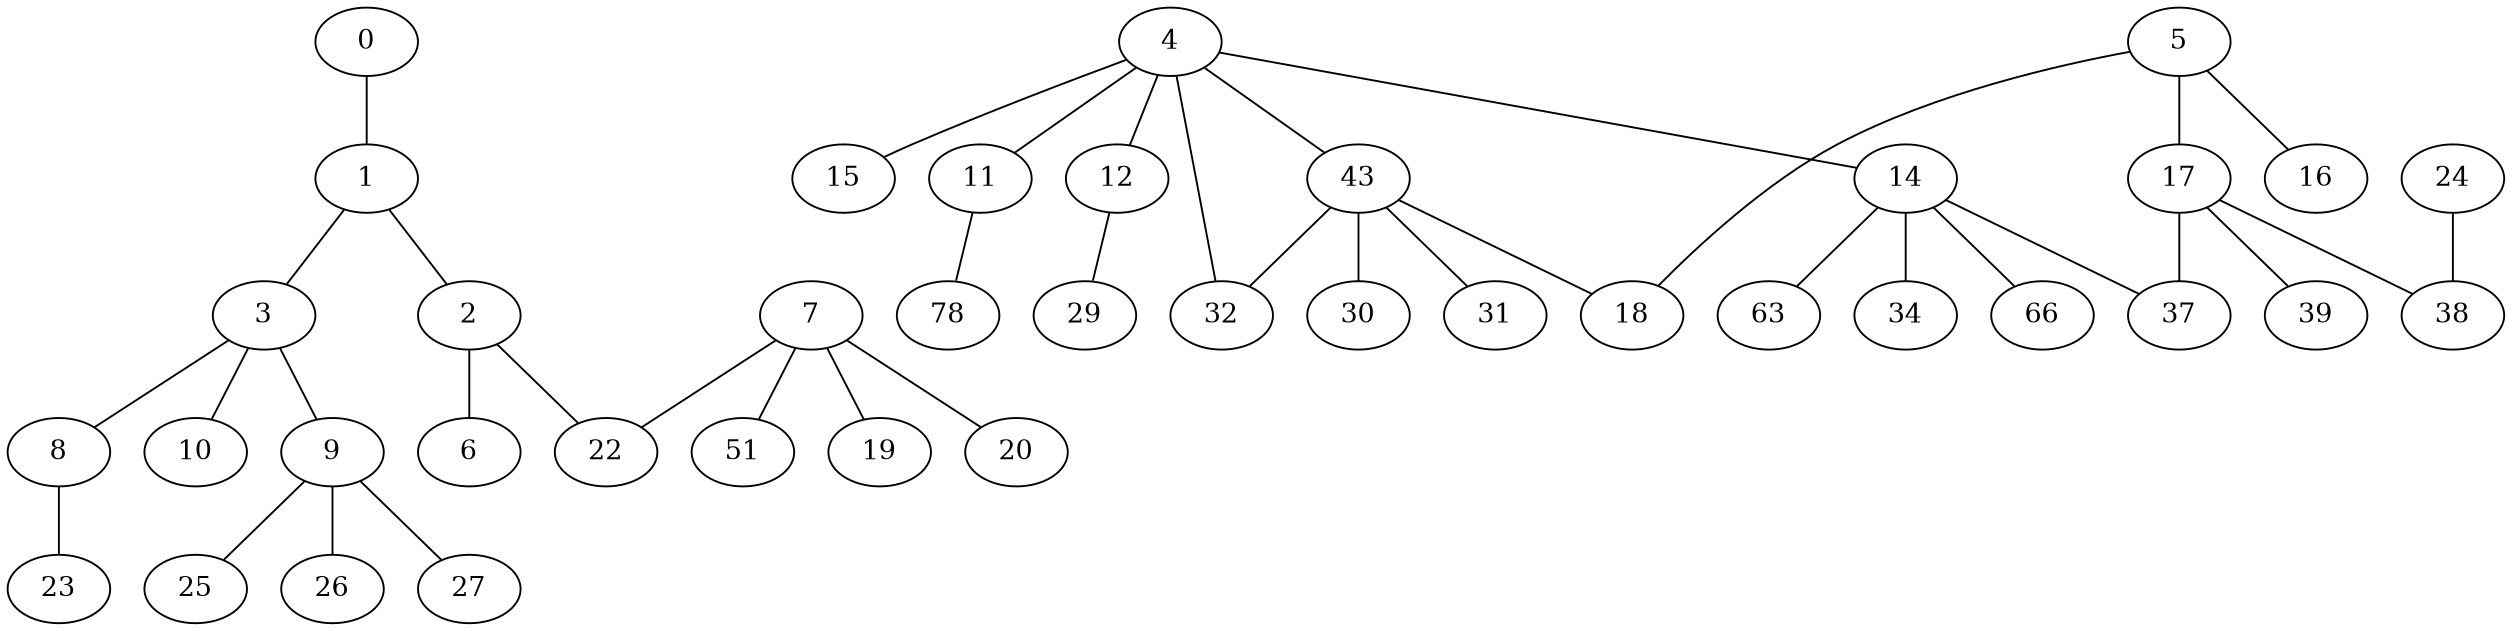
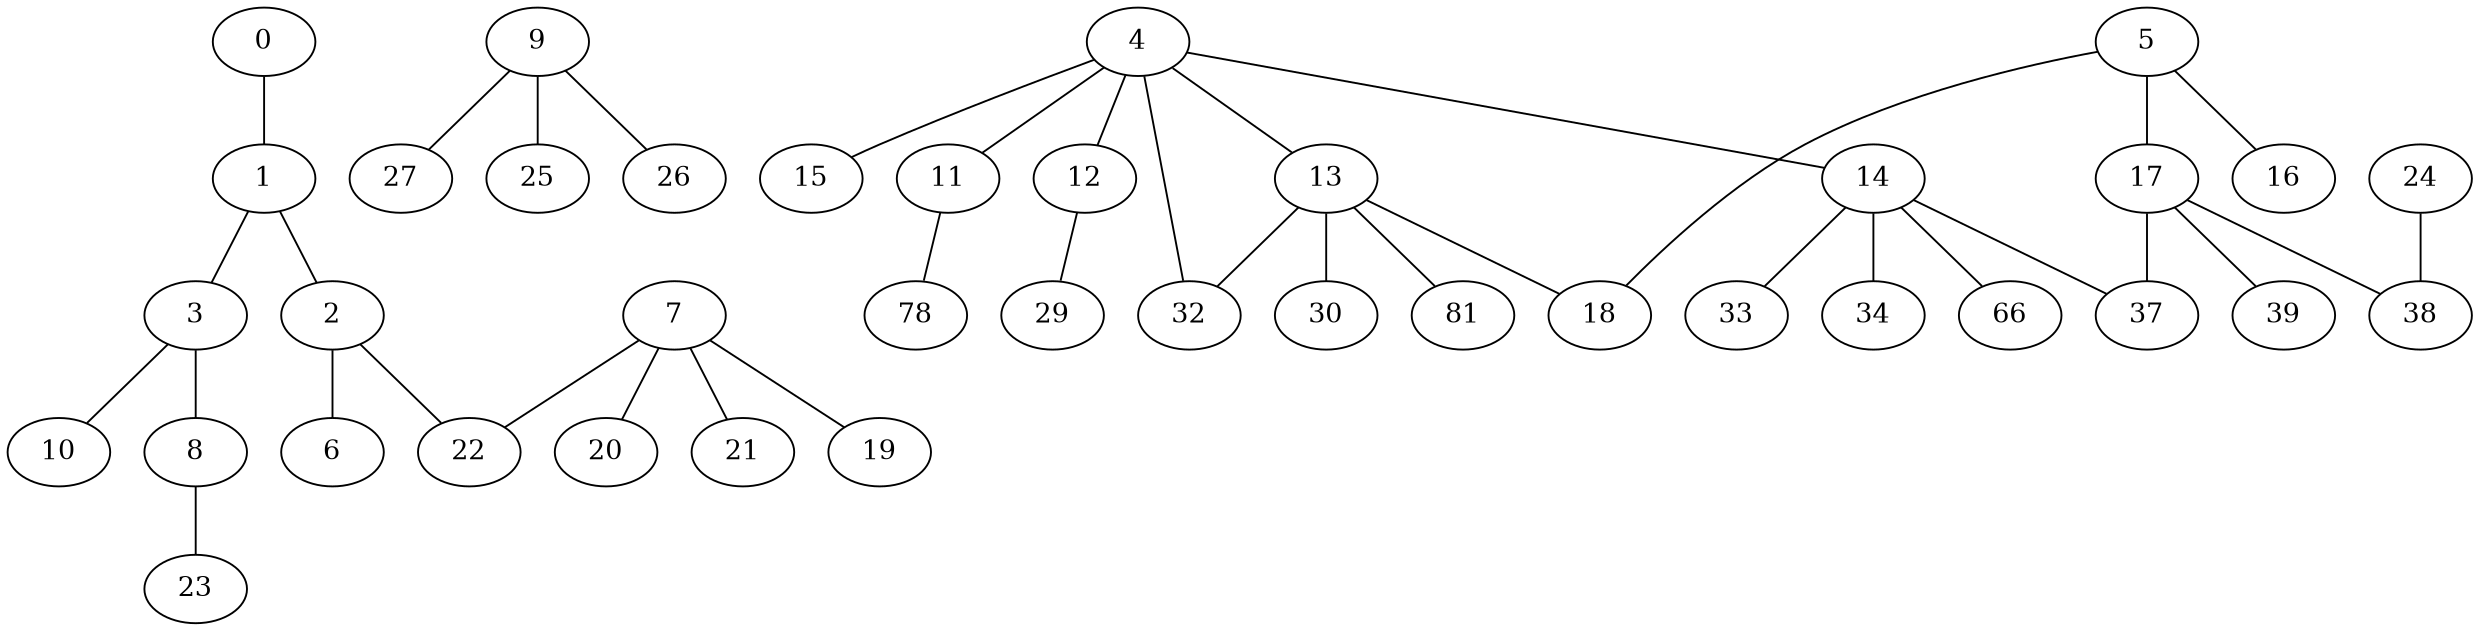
node "43": label "43" -> "13"
node "31": label "31" -> "81"
node "63": label "63" -> "33"
edge "3" -- "9": removed
node "51": label "51" -> "21"
